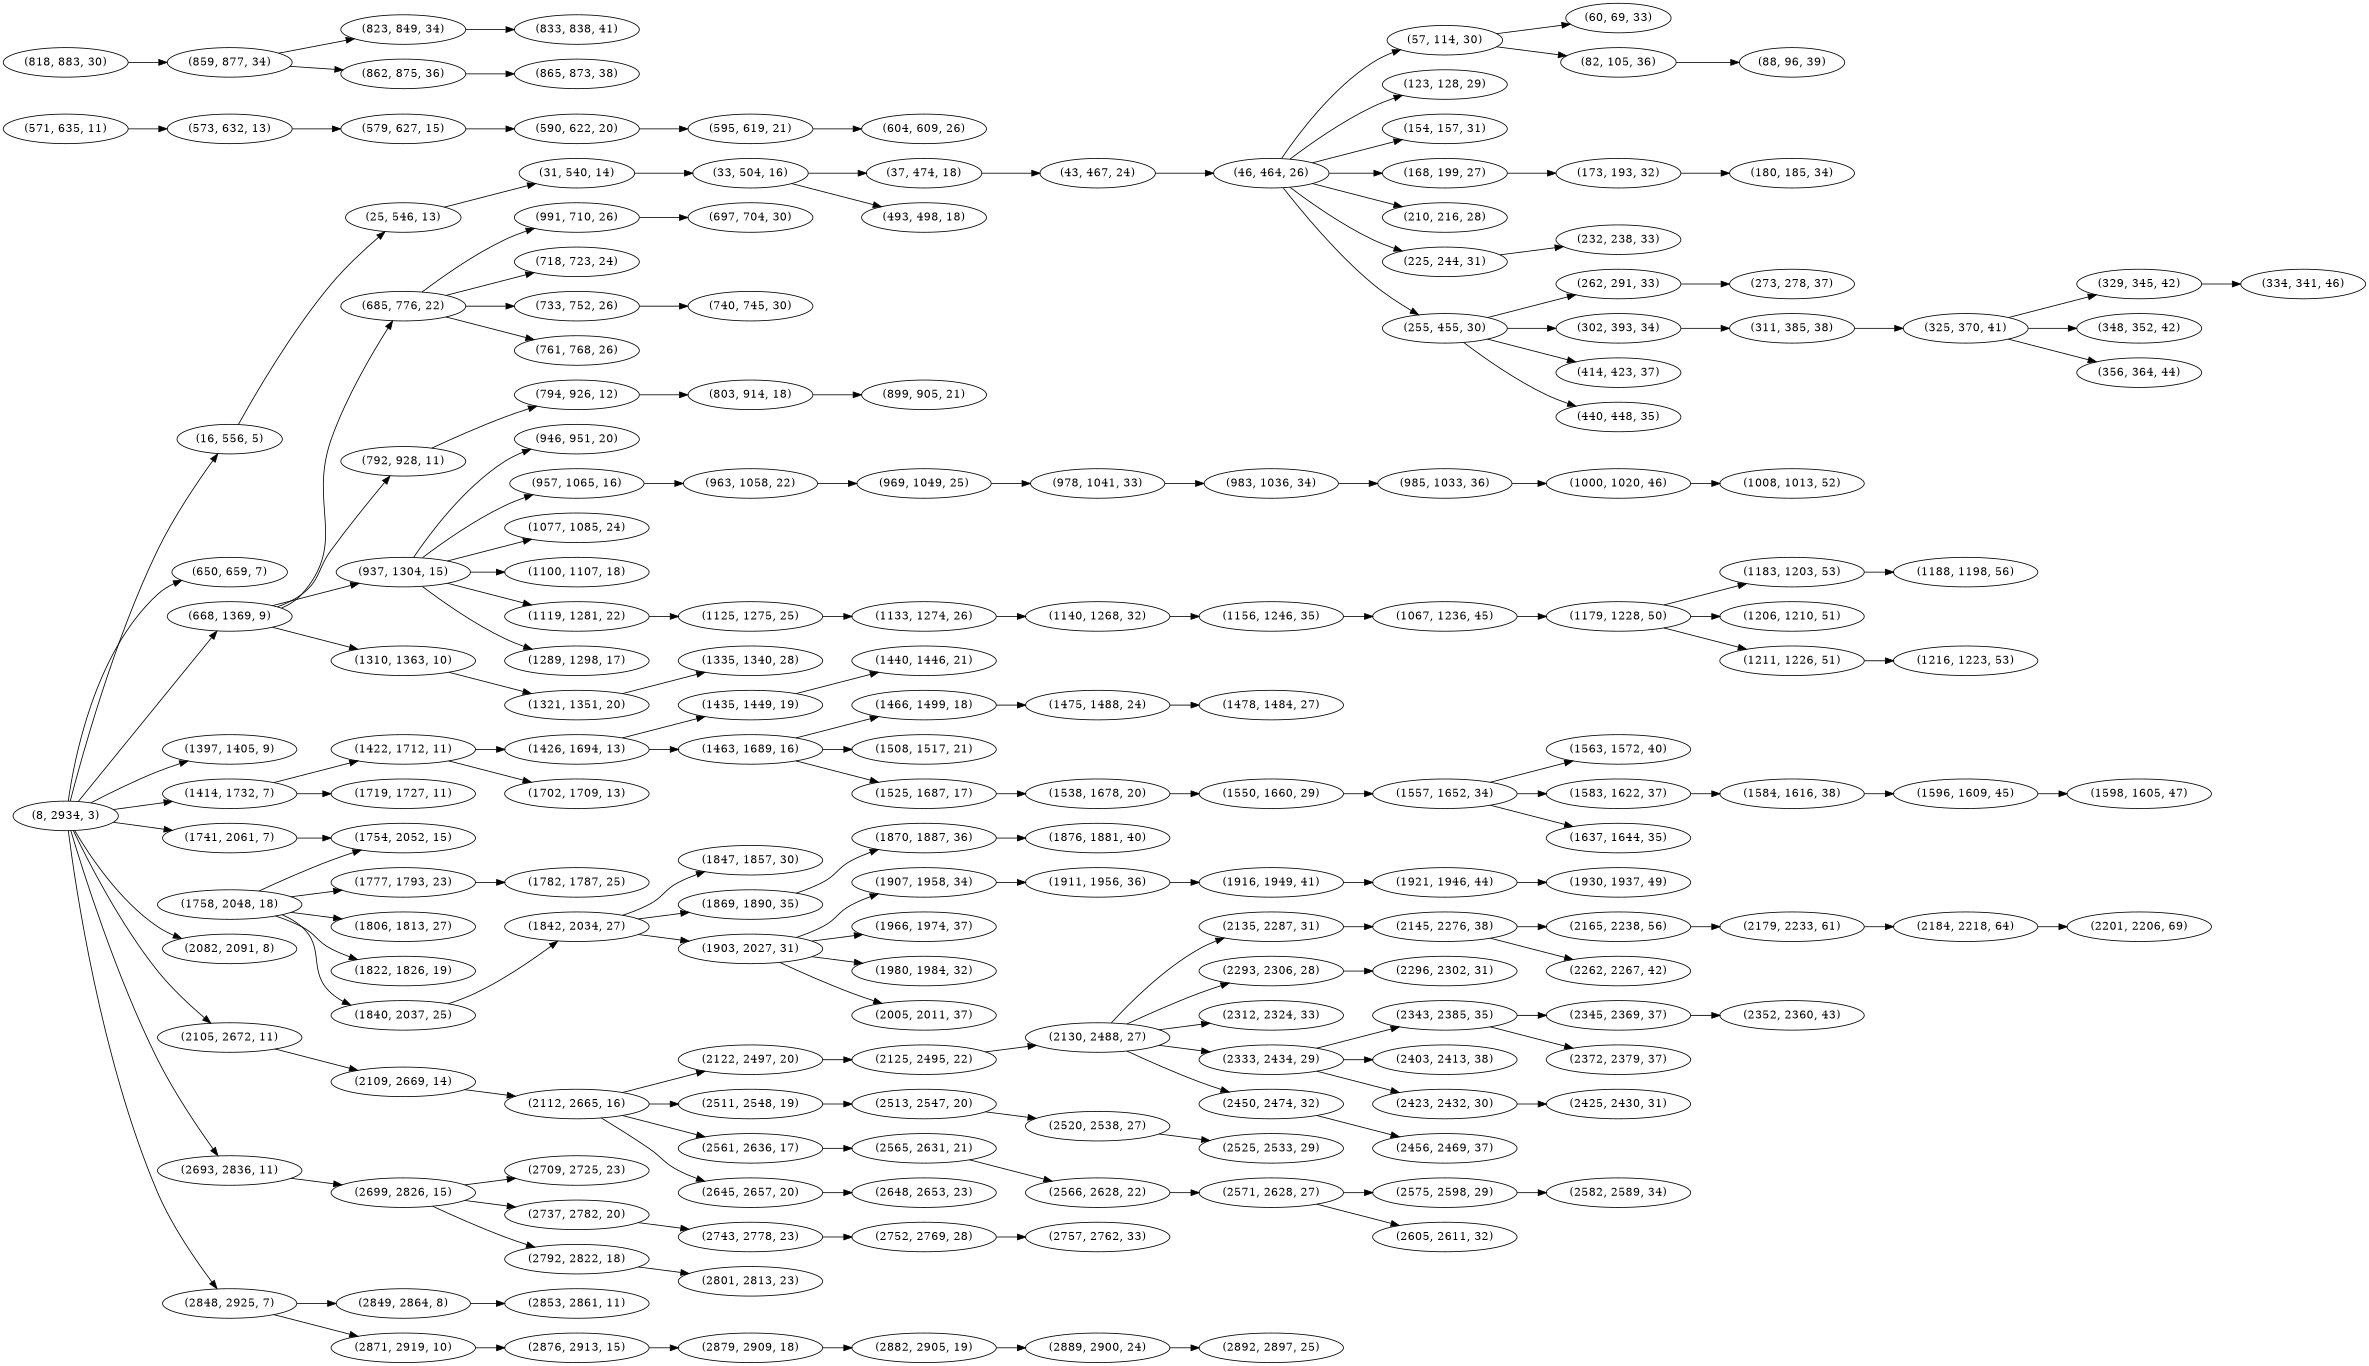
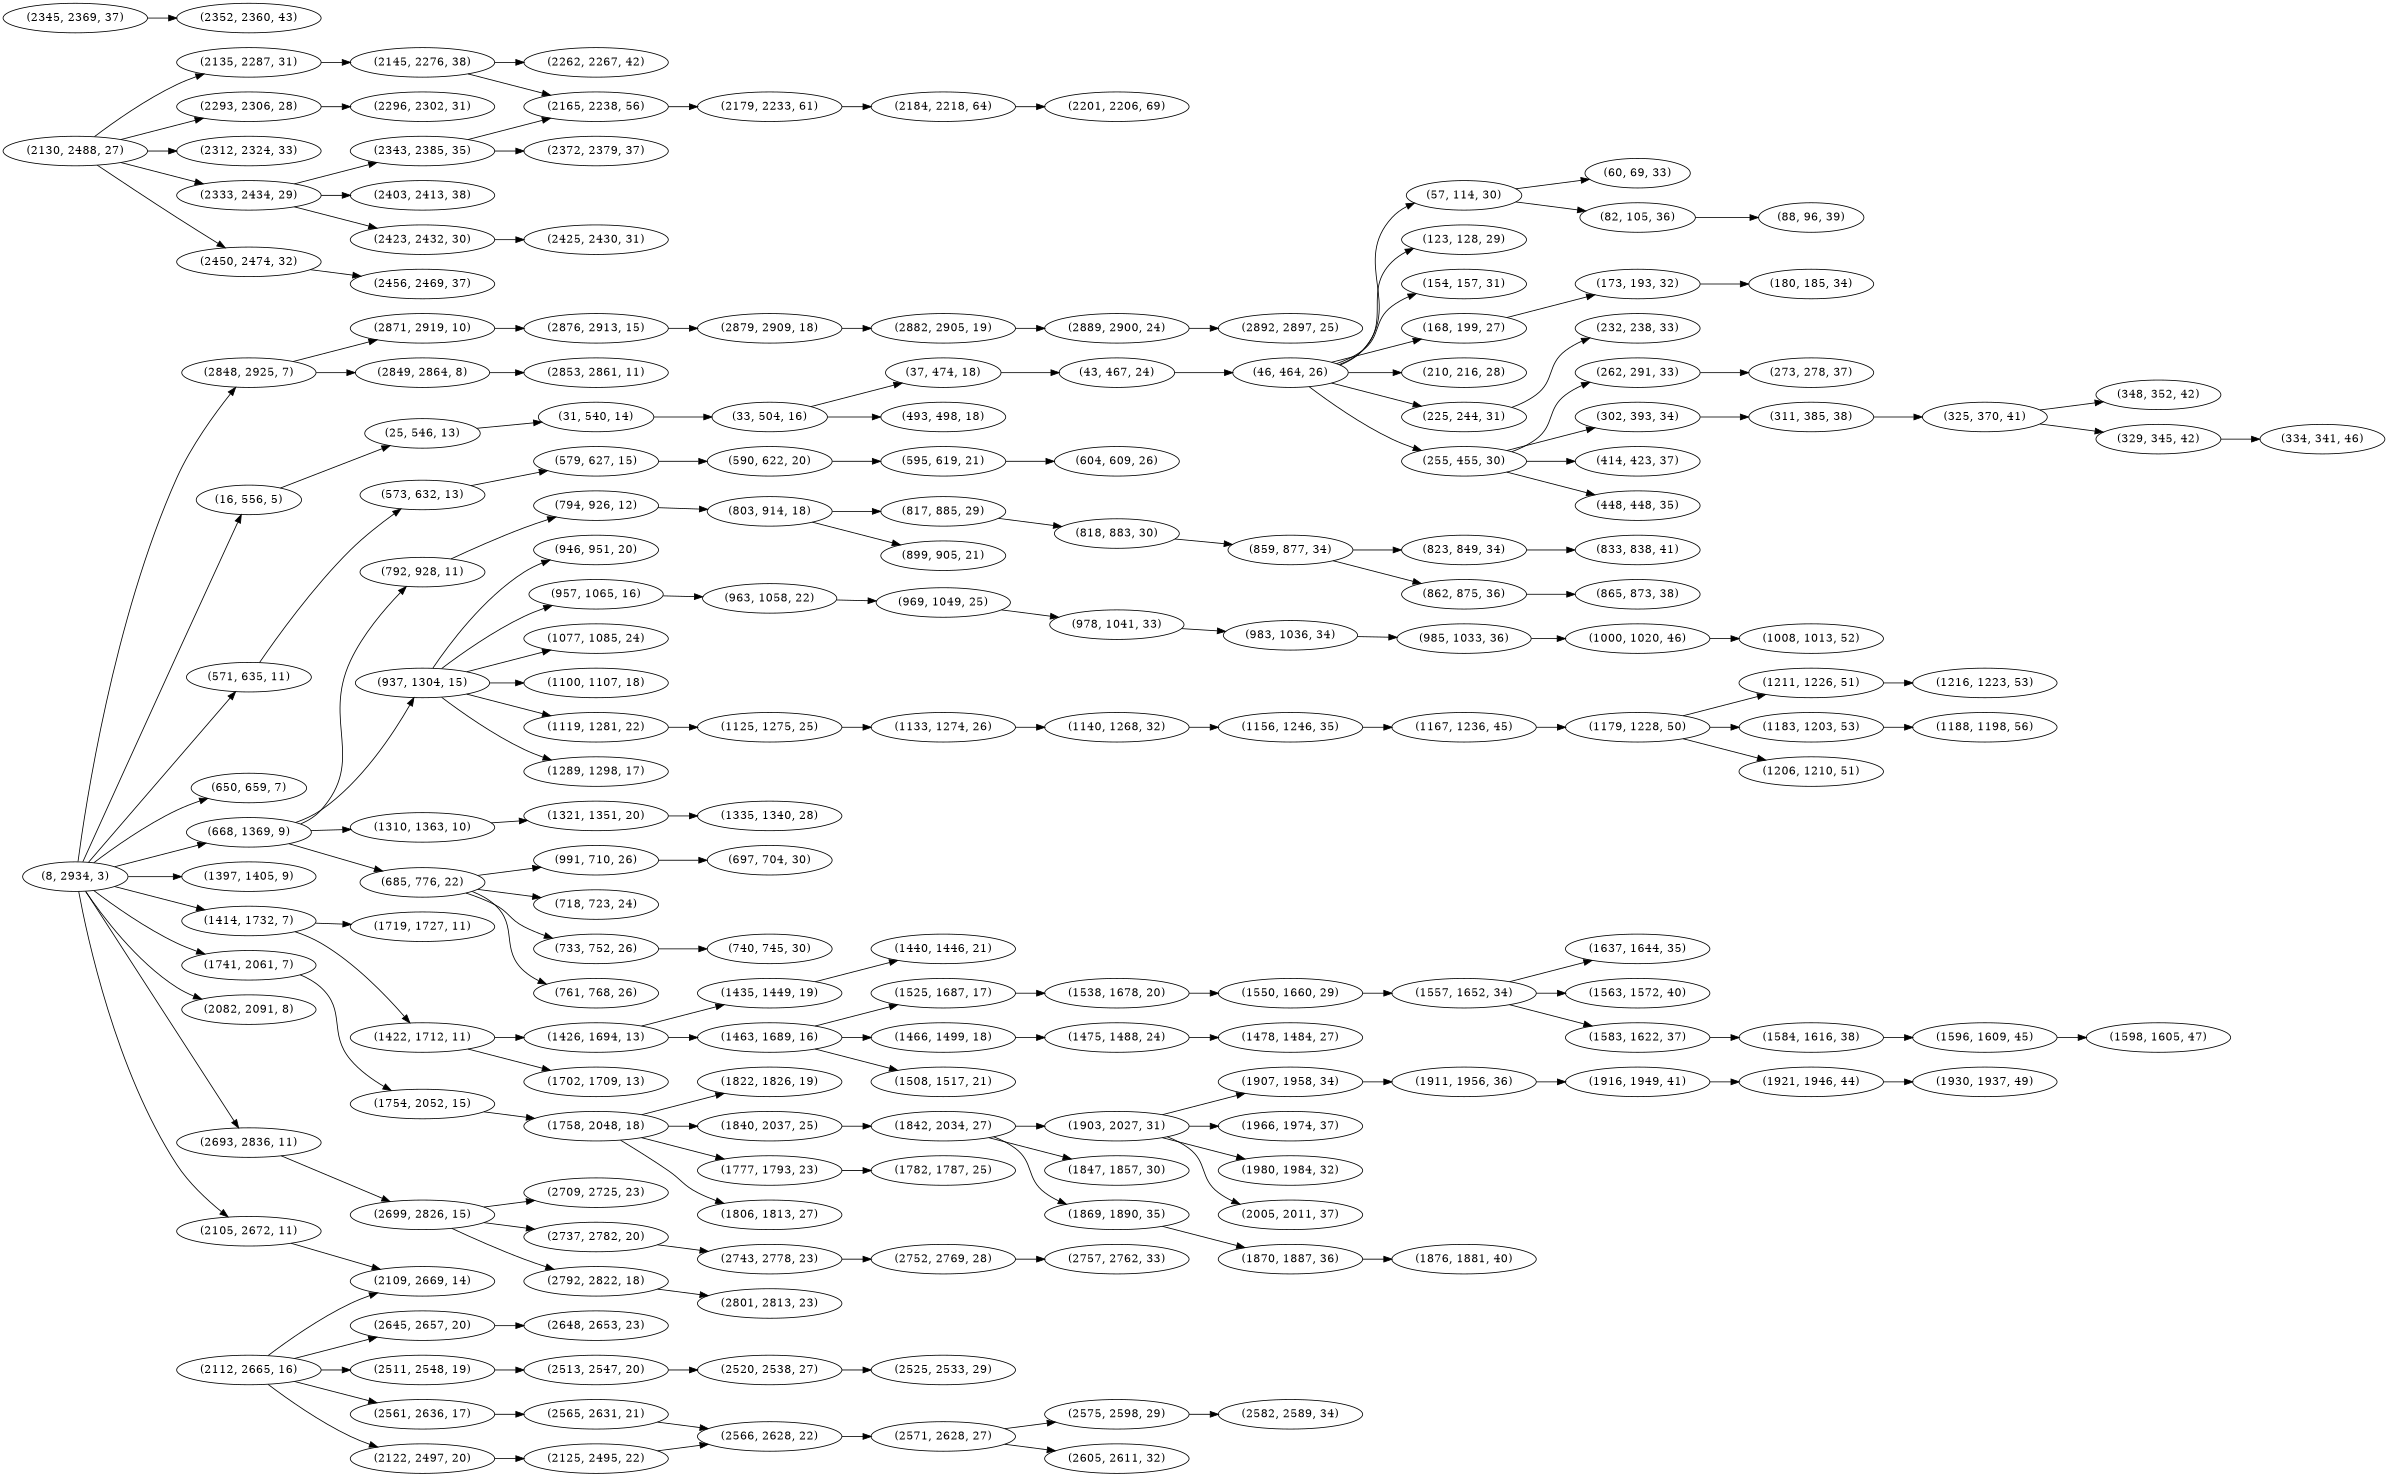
node "(356, 364, 44)": removed
node "(440, 448, 35)": label "(440, 448, 35)" -> "(448, 448, 35)"
node "(817, 885, 29)": added
node "(1067, 1236, 45)": label "(1067, 1236, 45)" -> "(1167, 1236, 45)"
edge "(8, 2934, 3)" -> "(571, 635, 11)": added
edge "(1758, 2048, 18)" -> "(1754, 2052, 15)": reversed
edge "(2343, 2385, 35)" -> "(2345, 2369, 37)": now "(2343, 2385, 35)" -> "(2165, 2238, 56)"
edge "(2125, 2495, 22)" -> "(2130, 2488, 27)": now "(2125, 2495, 22)" -> "(2566, 2628, 22)"
edge "(2109, 2669, 14)" -> "(2112, 2665, 16)": reversed
